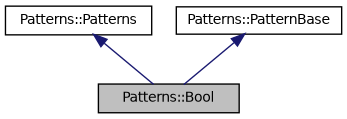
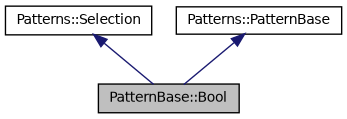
node "Patterns::Patterns": label "Patterns::Patterns" -> "Patterns::Selection"
node "Patterns::Bool": label "Patterns::Bool" -> "PatternBase::Bool"
